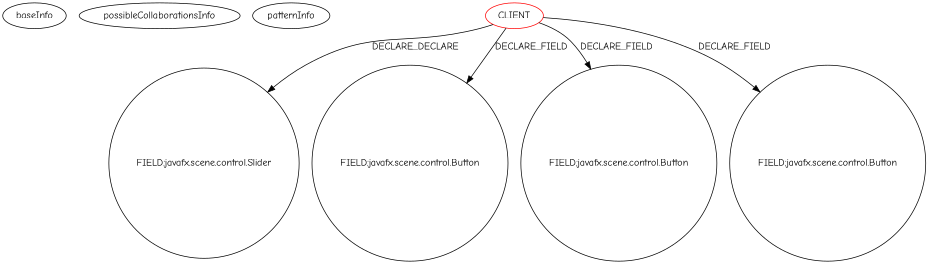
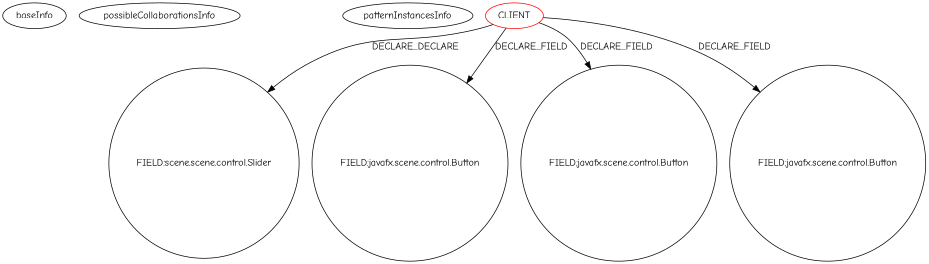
node "patternInfo": removed
node "patternInstancesInfo": added
node "FIELD:javafx.scene.control.Slider": label "FIELD:javafx.scene.control.Slider" -> "FIELD:scene.scene.control.Slider"
